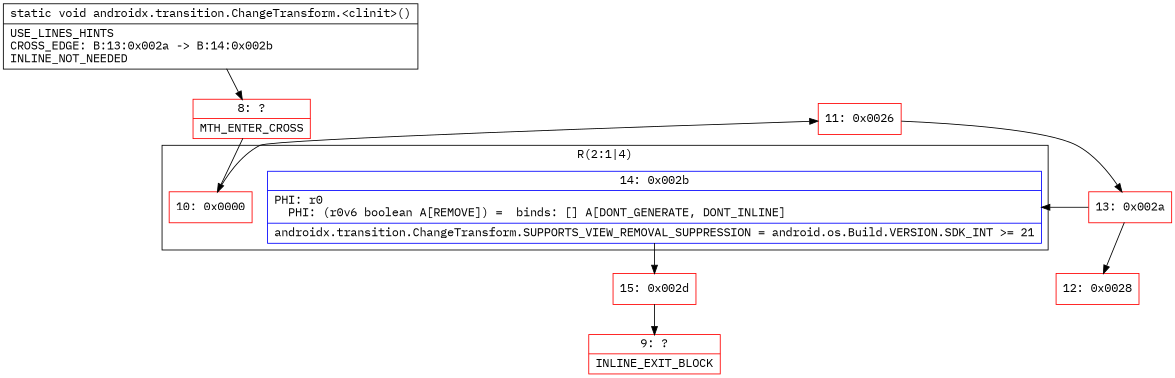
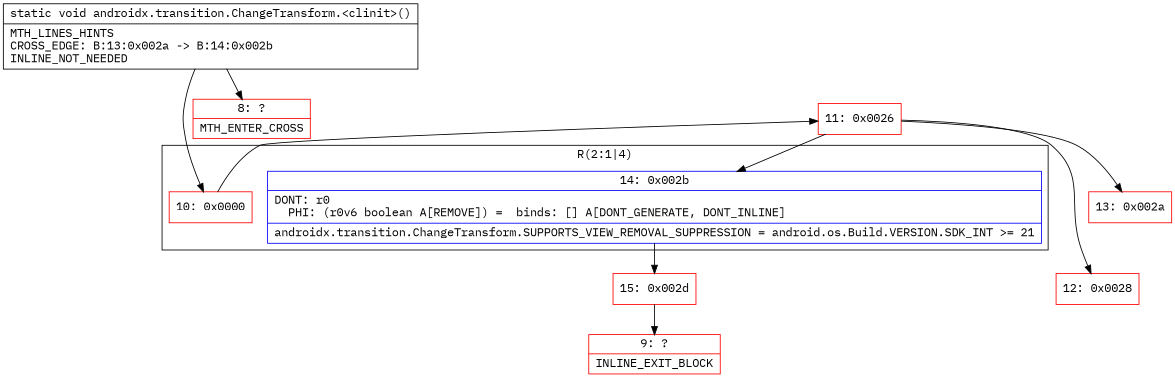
node "static void androidx.transition.ChangeTransform.<clinit>()": text "USE_LINES_HINTS" -> "MTH_LINES_HINTS"
edge "8: ?" -> "10: 0x0000": now "static void androidx.transition.ChangeTransform.<clinit>()" -> "10: 0x0000"
node "14: 0x002b": text "PHI: r0" -> "DONT: r0"
edge "13: 0x002a" -> "14: 0x002b": now "11: 0x0026" -> "14: 0x002b"
edge "13: 0x002a" -> "12: 0x0028": now "11: 0x0026" -> "12: 0x0028"
